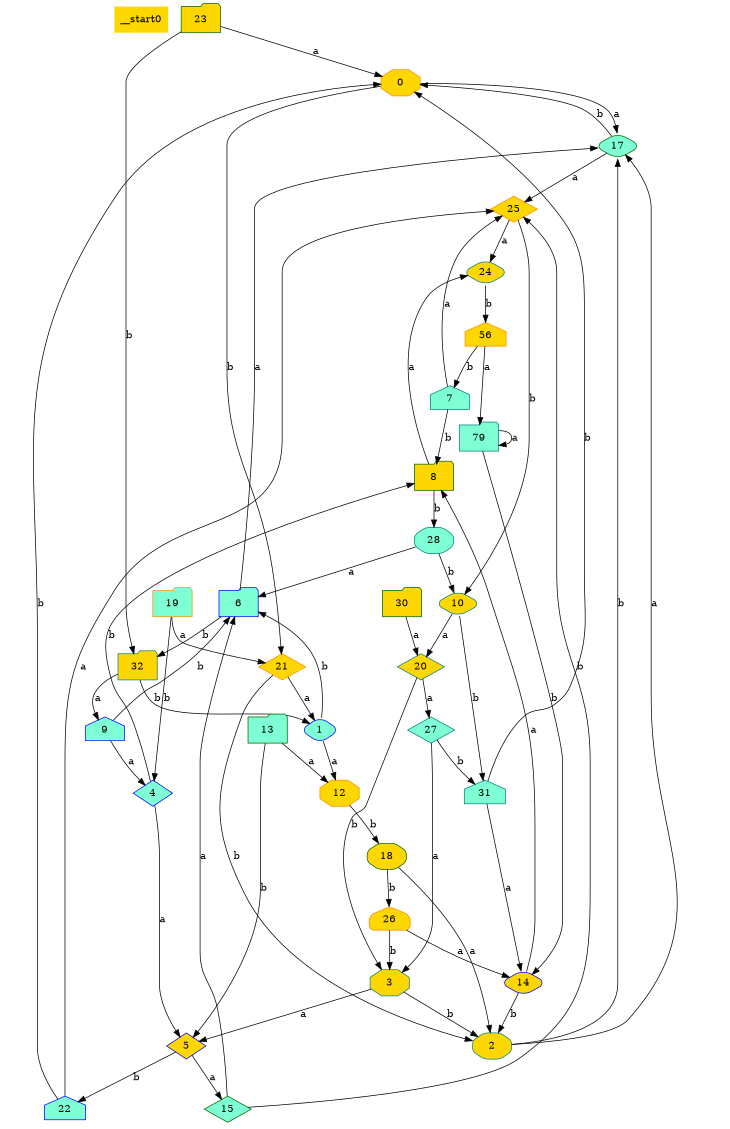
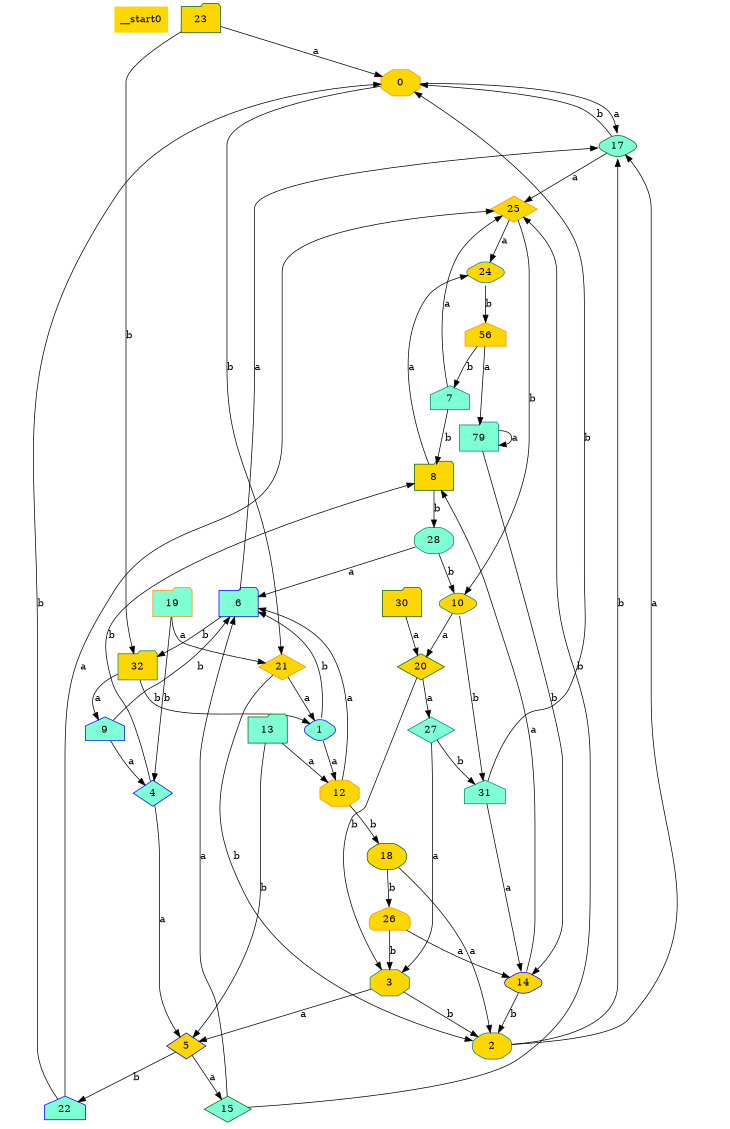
node "20": color teal -> darkgreen
edge "12" -> "6": added, label "a"
